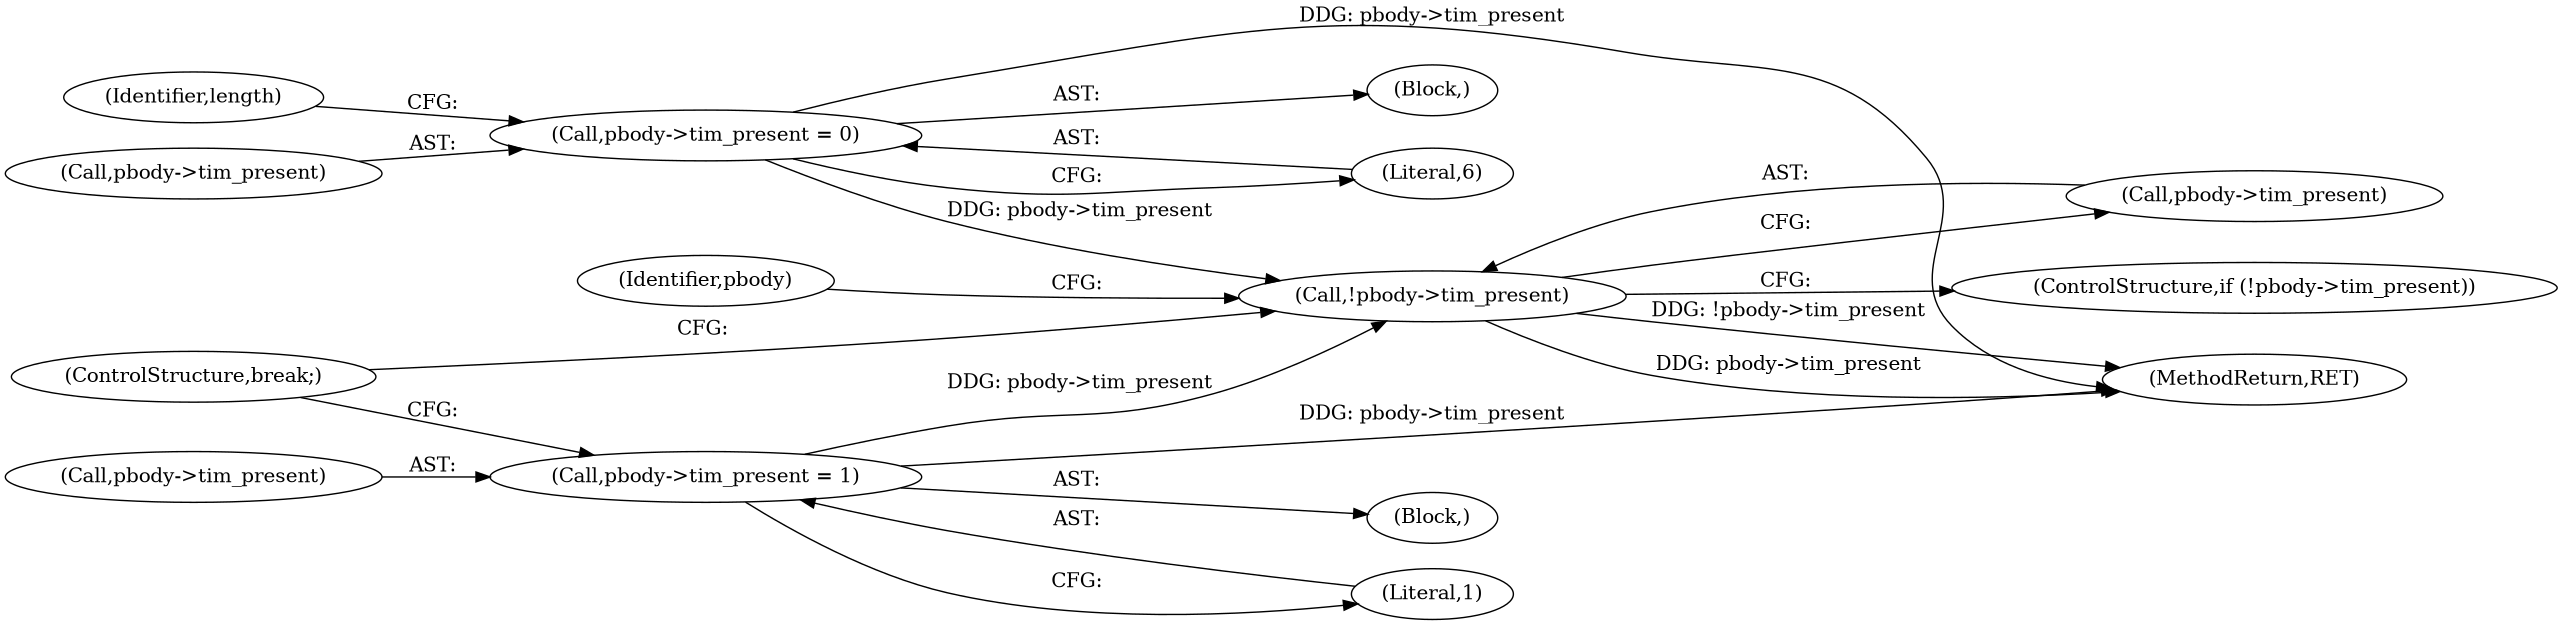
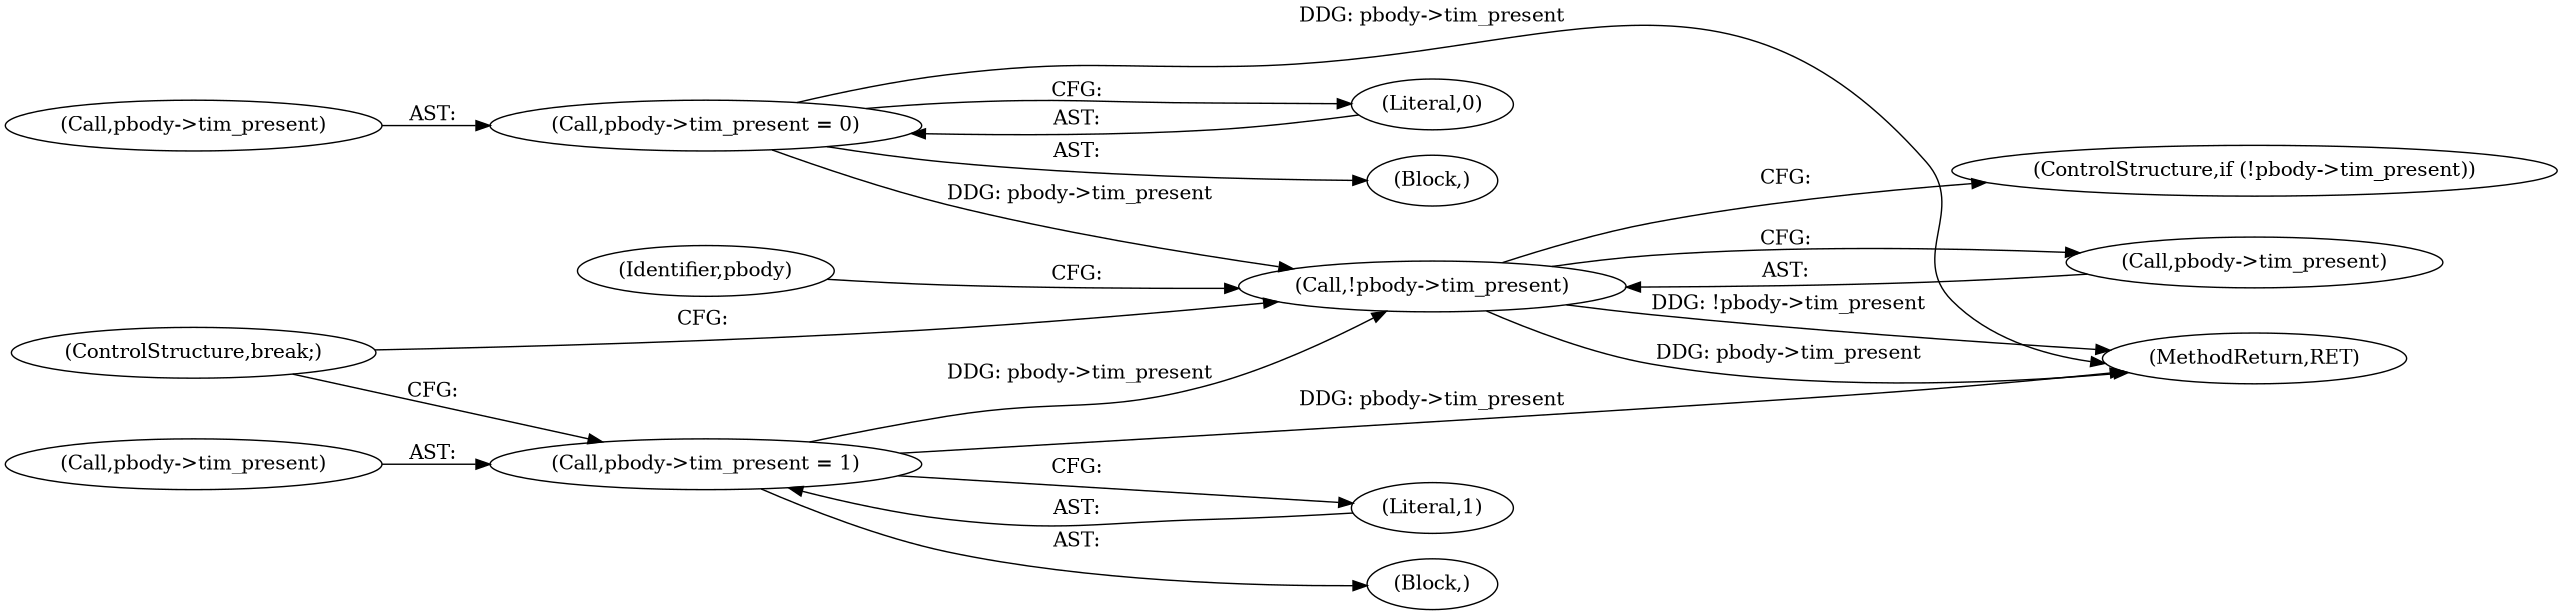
node "(Identifier,length)": removed
node "(Literal,6)": label "(Literal,6)" -> "(Literal,0)"
